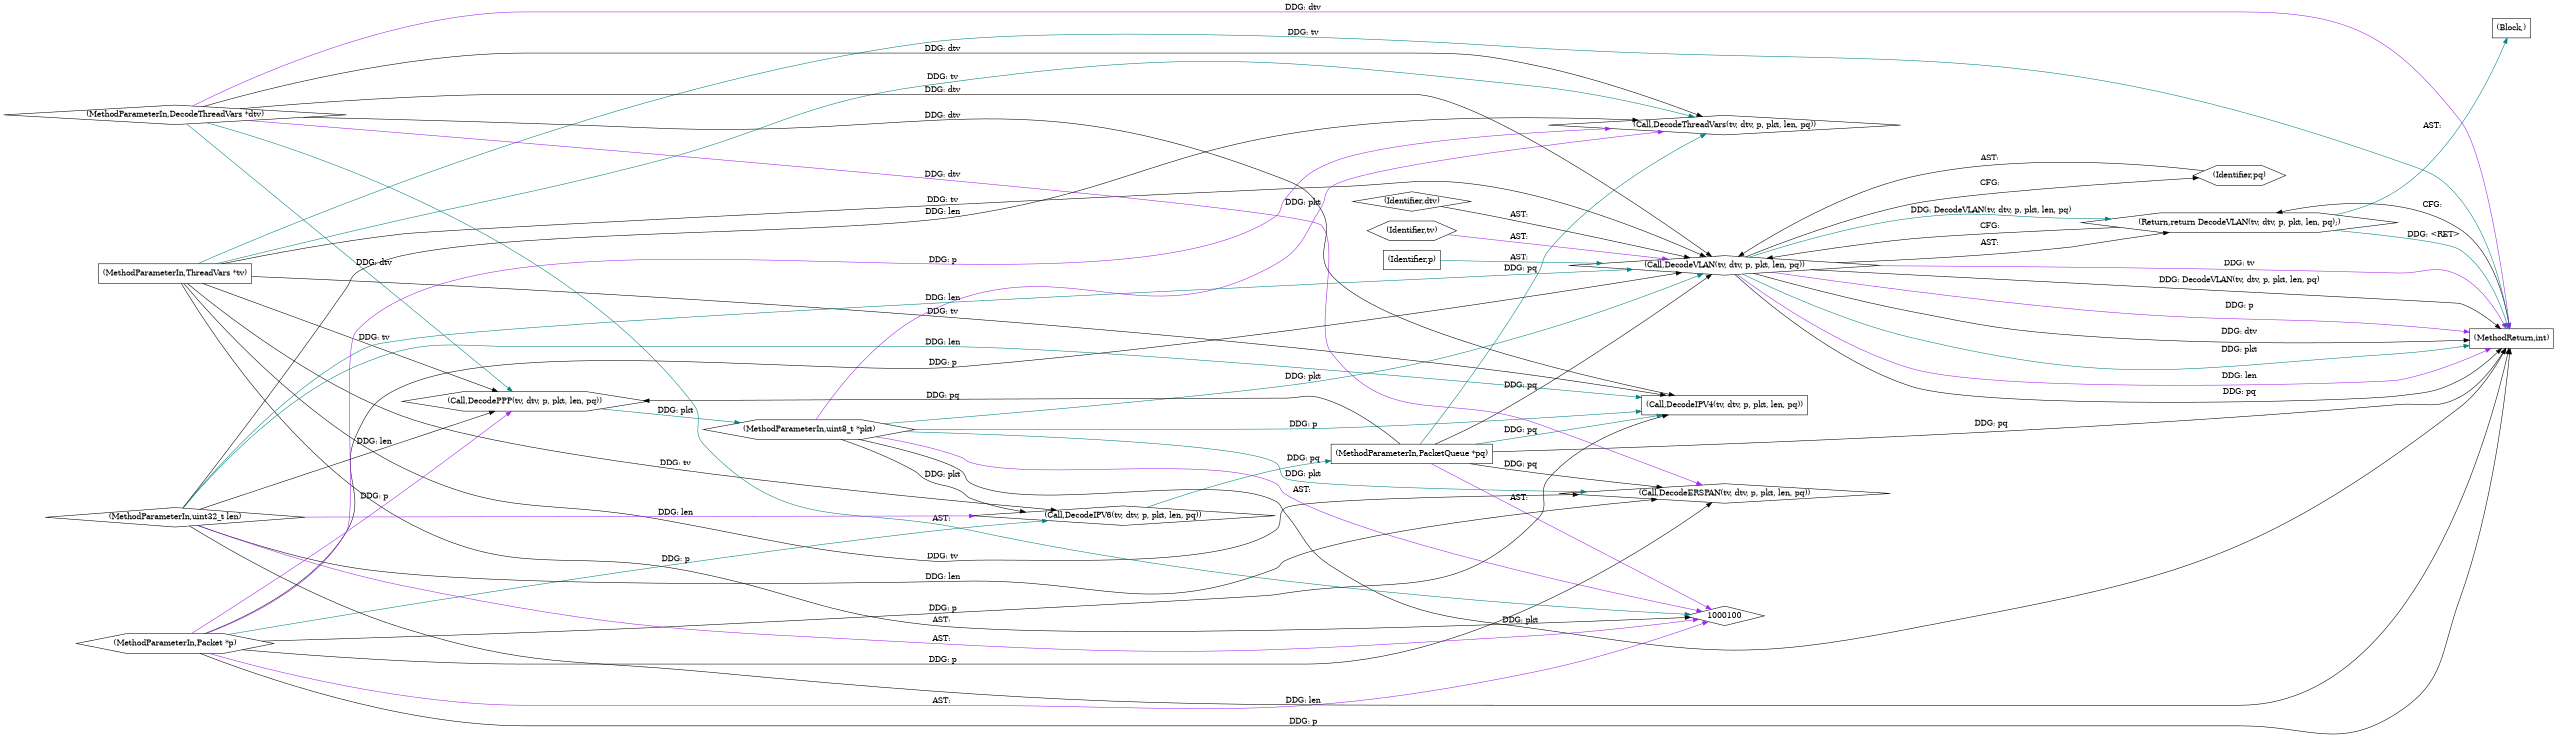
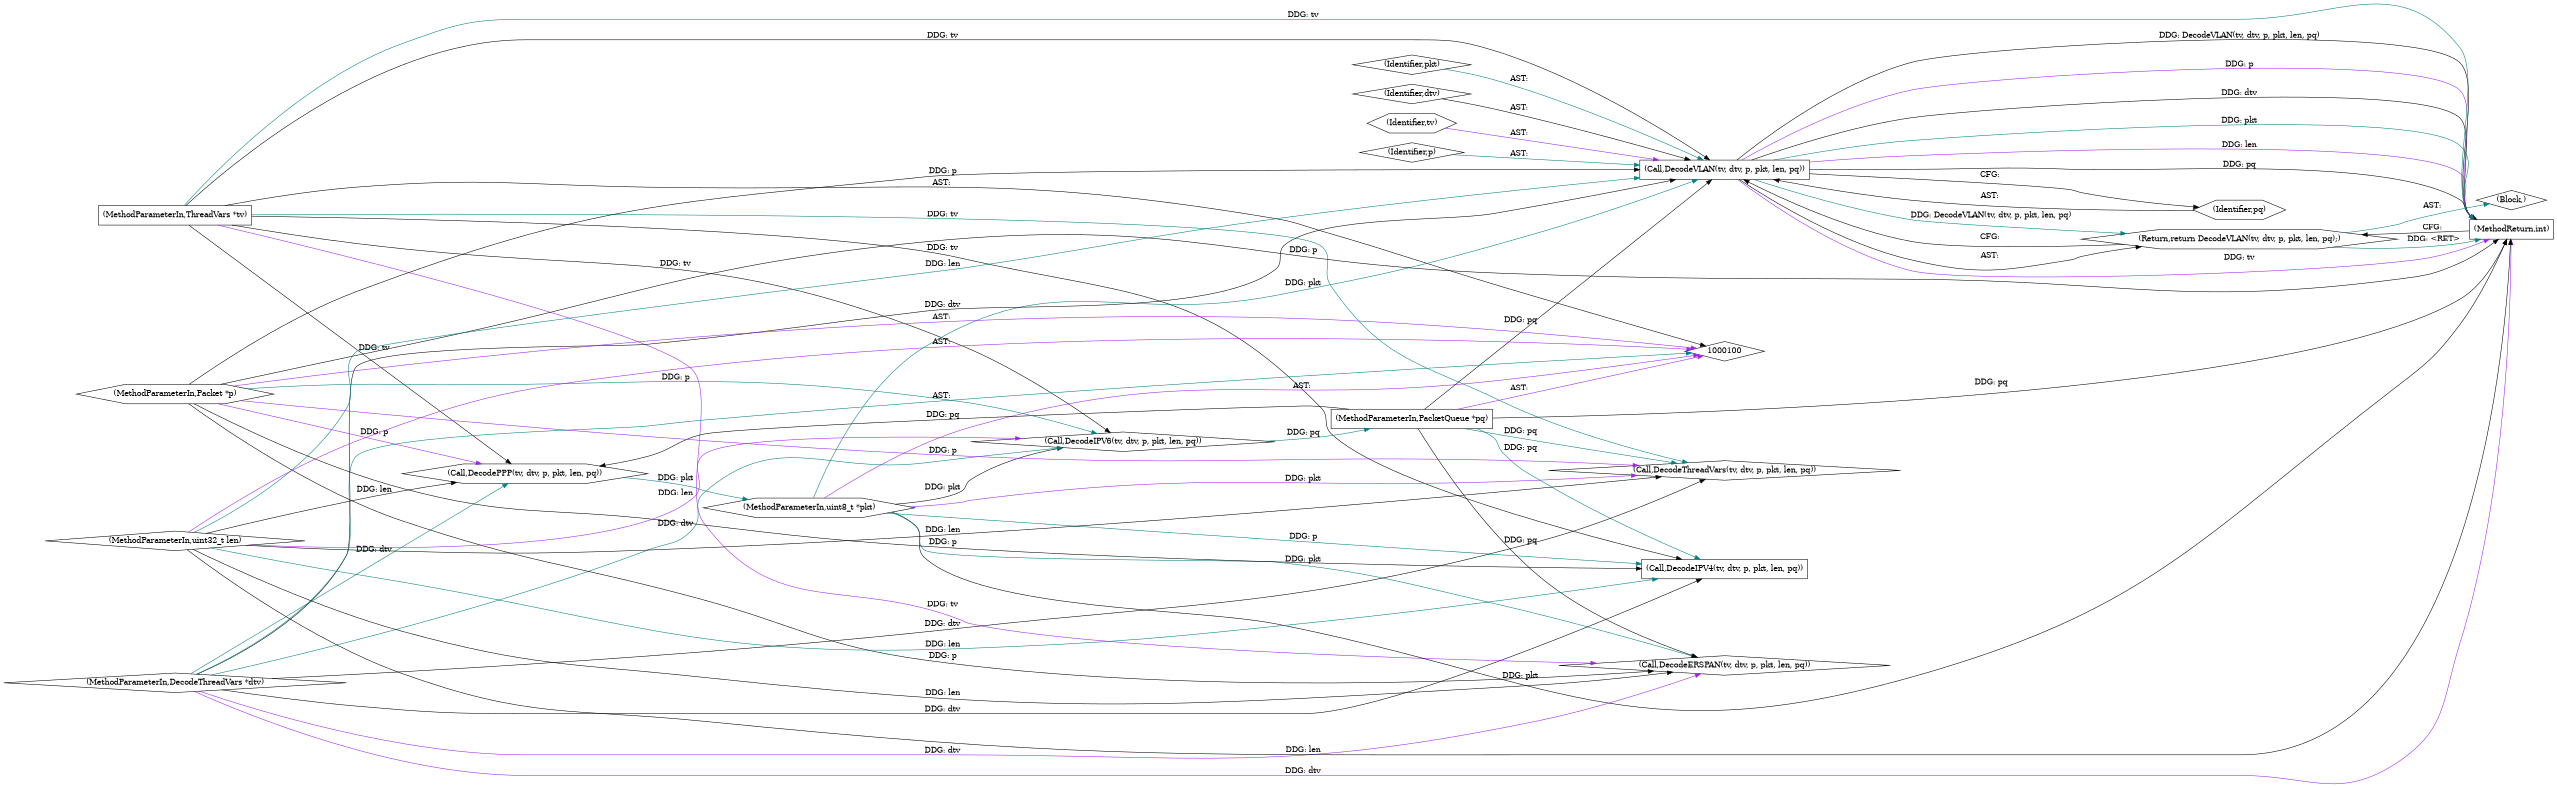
node "(Block,)": shape box -> diamond
node "(Identifier,pkt)": added
node "(Identifier,p)": shape box -> diamond
node "(Call,DecodeVLAN(tv, dtv, p, pkt, len, pq))": shape diamond -> box
edge "(MethodParameterIn,ThreadVars *tv)" -> "(Call,DecodeERSPAN(tv, dtv, p, pkt, len, pq))": color black -> purple
edge "(MethodParameterIn,DecodeThreadVars *dtv)" -> "(Call,DecodeIPV6(tv, dtv, p, pkt, len, pq))": added, label "DDG: dtv"
